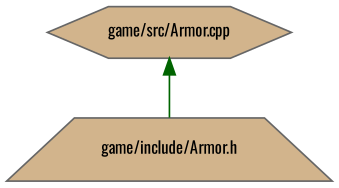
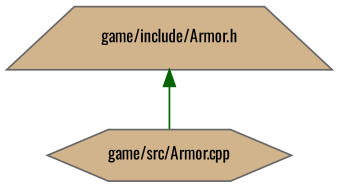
edge "game/include/Armor.h" -> "game/src/Armor.cpp": reversed
